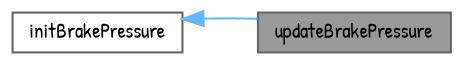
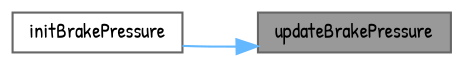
edge "updateBrakePressure" -> "initBrakePressure": reversed
